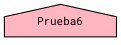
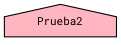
node "Prueba6": label "Prueba6" -> "Prueba2"
